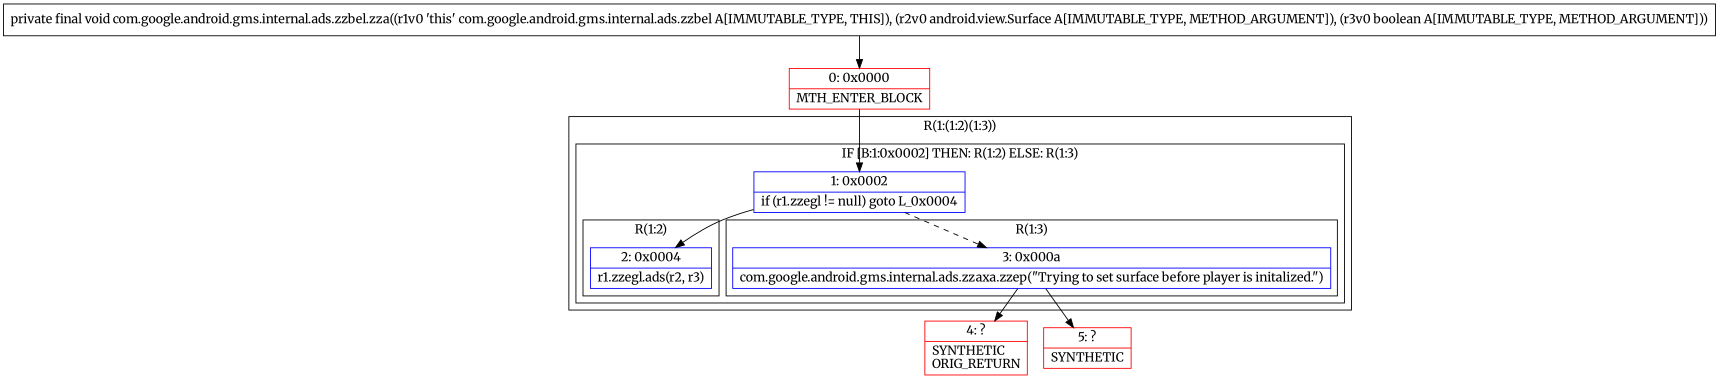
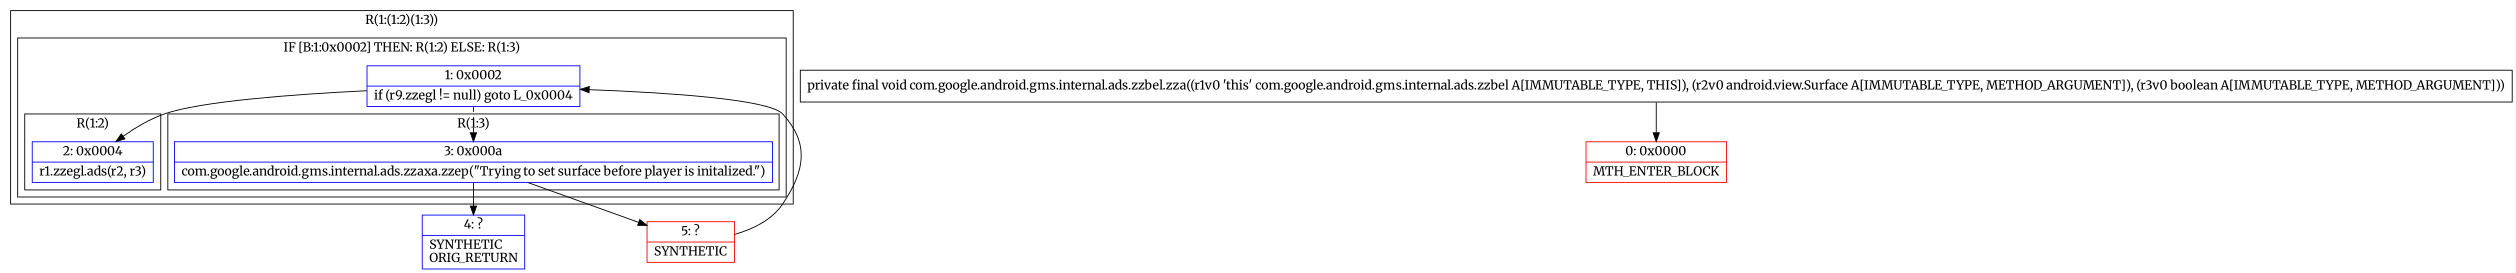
edge "0: 0x0000" -> "1: 0x0002": now "5: ?" -> "1: 0x0002"
node "1: 0x0002": text "if (r1.zzegl != null) goto L_0x0004" -> "if (r9.zzegl != null) goto L_0x0004"
node "4: ?": color red -> blue
